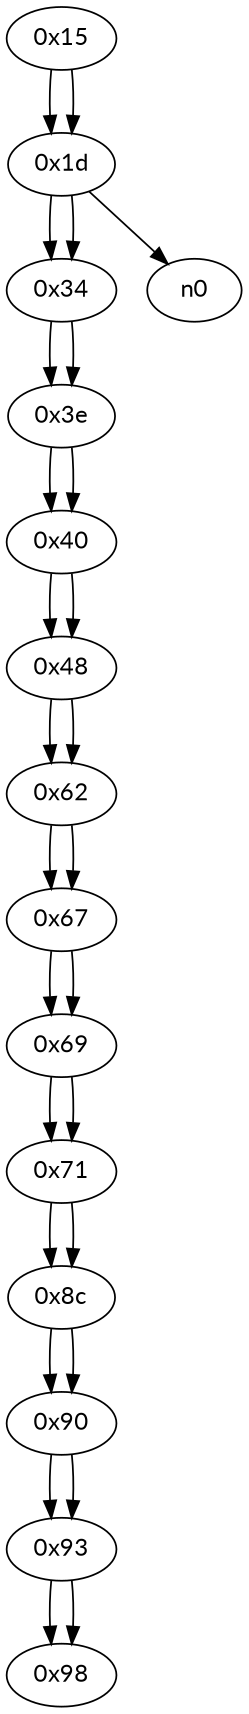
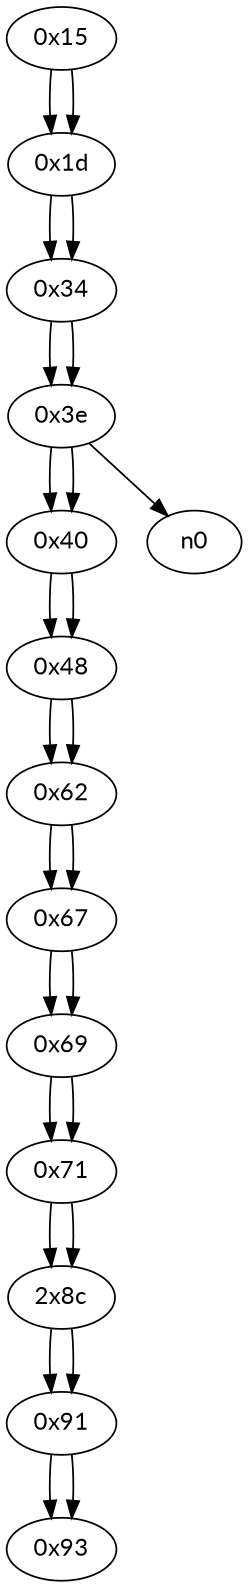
edge "0x1d" -> "n0": now "0x3e" -> "n0"
node "0x8c": label "0x8c" -> "2x8c"
node "0x90": label "0x90" -> "0x91"
node "0x98": removed
